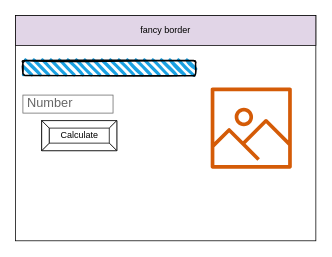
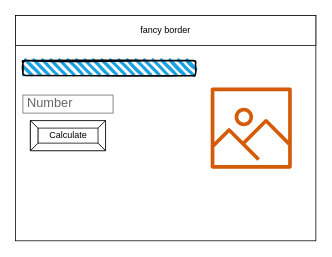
node "fancy border": fillcolor #e1d5e7 -> #ffffff
node "Calculate": moved (79, 135) -> (68, 135)
